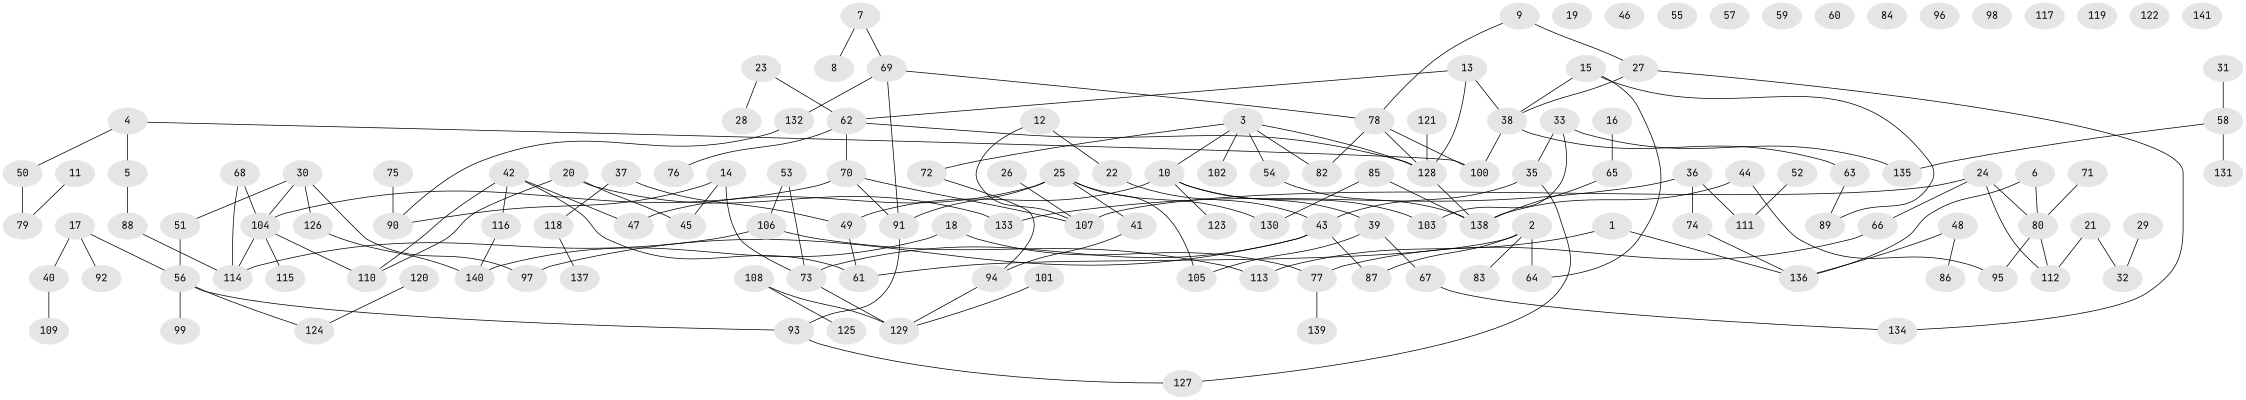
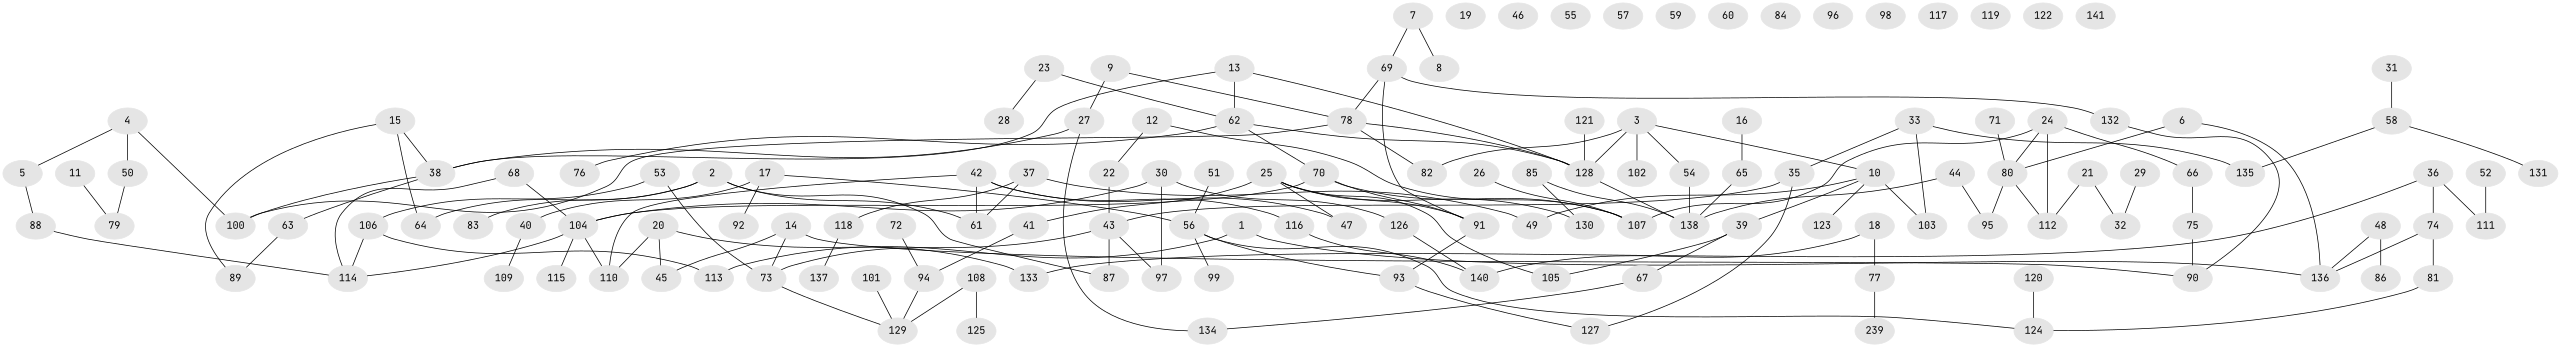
edge "3" -- "72": removed
edge "30" -- "51": removed
edge "49" -- "61": now "37" -- "61"
edge "66" -- "77": now "66" -- "75"
node "81": added
node "139": label "139" -> "239"
